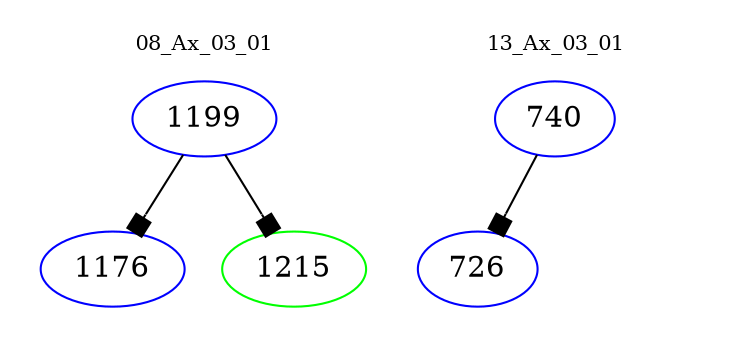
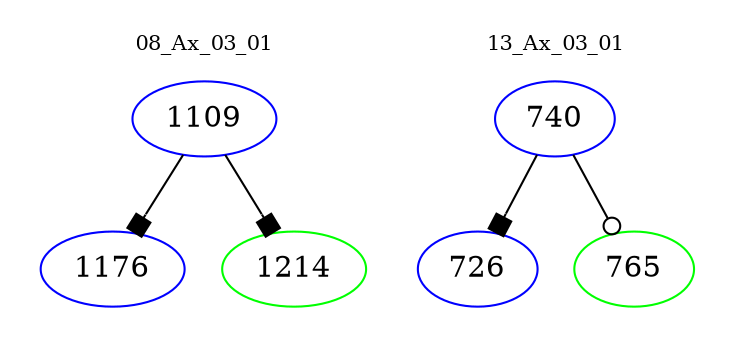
node "1199": label "1199" -> "1109"
node "1215": label "1215" -> "1214"
node "765": added
